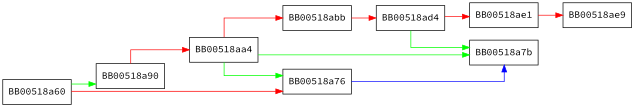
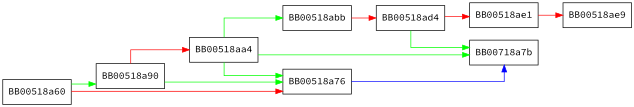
edge "BB00518aa4" -> "BB00518abb": color red -> green
node "BB00518a7b": label "BB00518a7b" -> "BB00718a7b"
edge "BB00518a90" -> "BB00518a76": added
